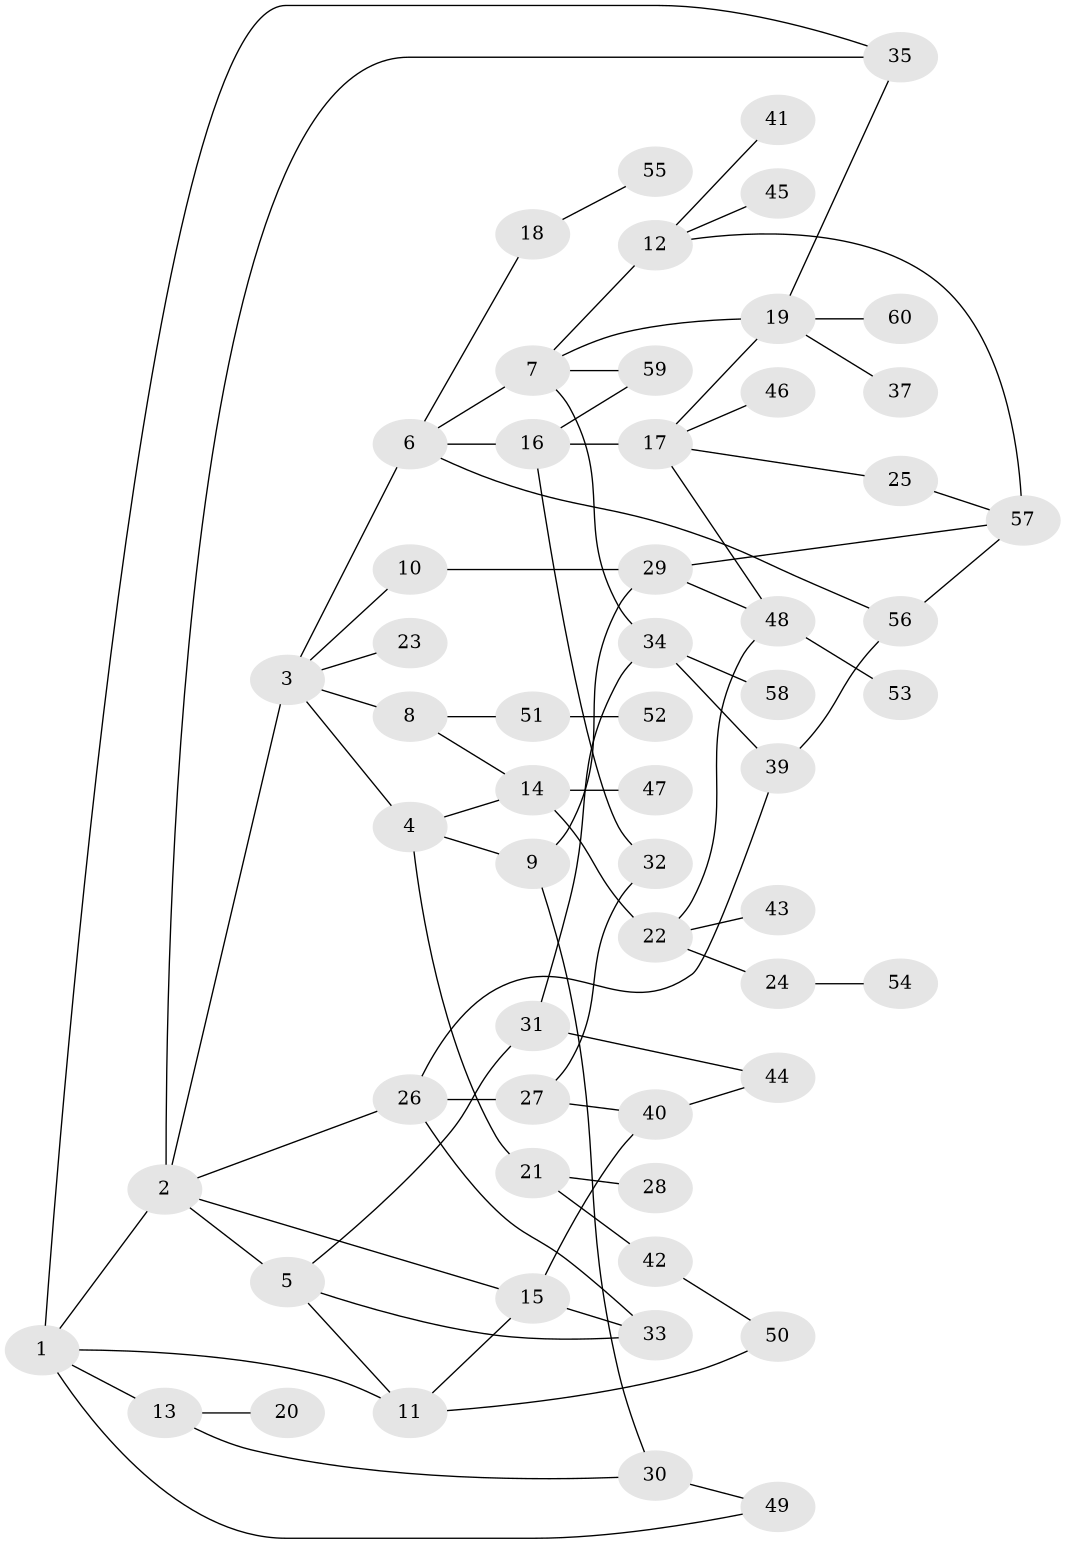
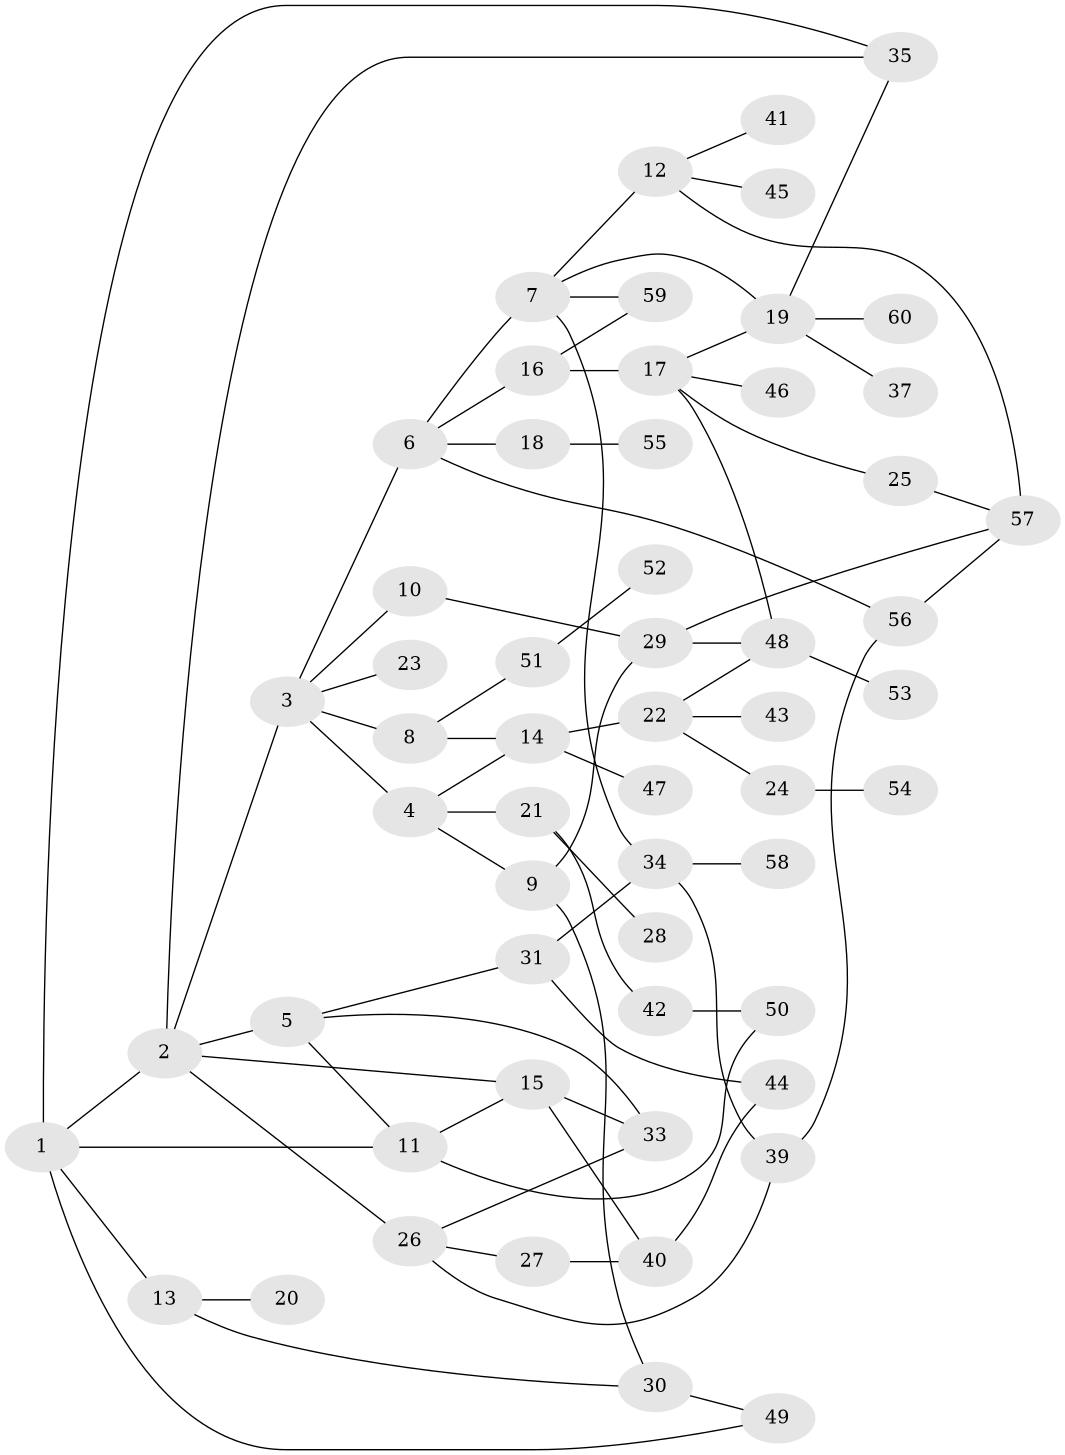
node "32": removed
